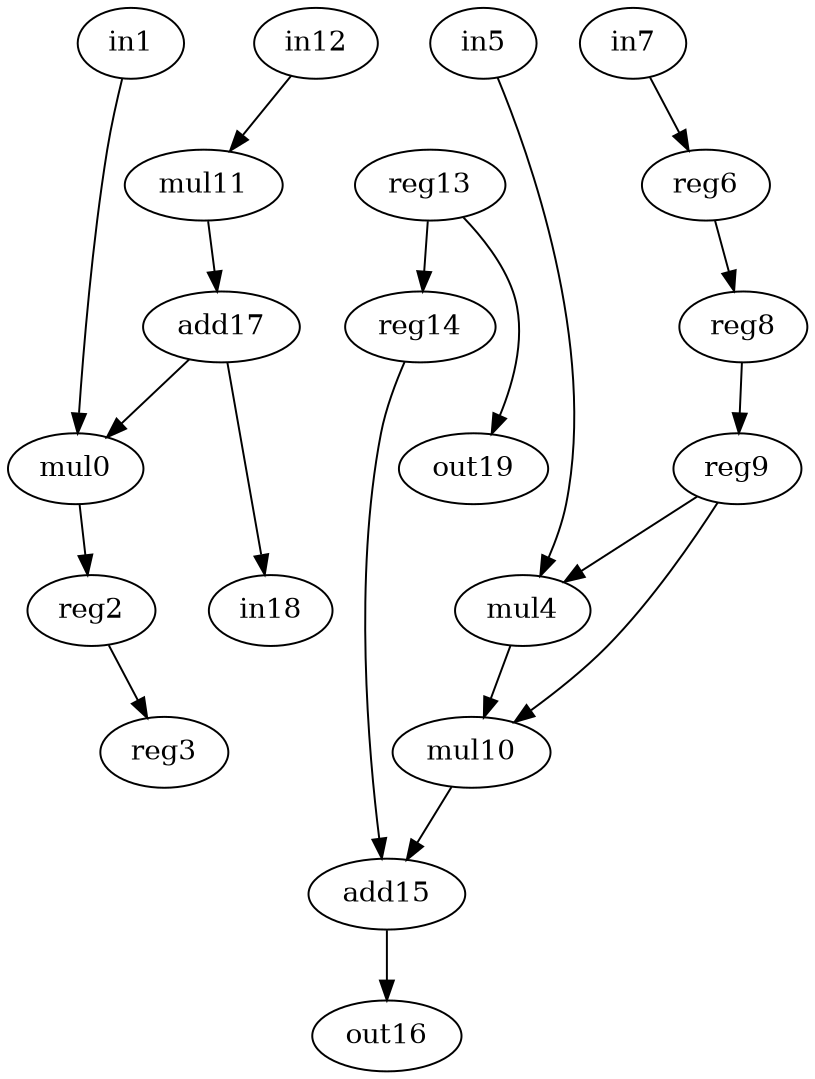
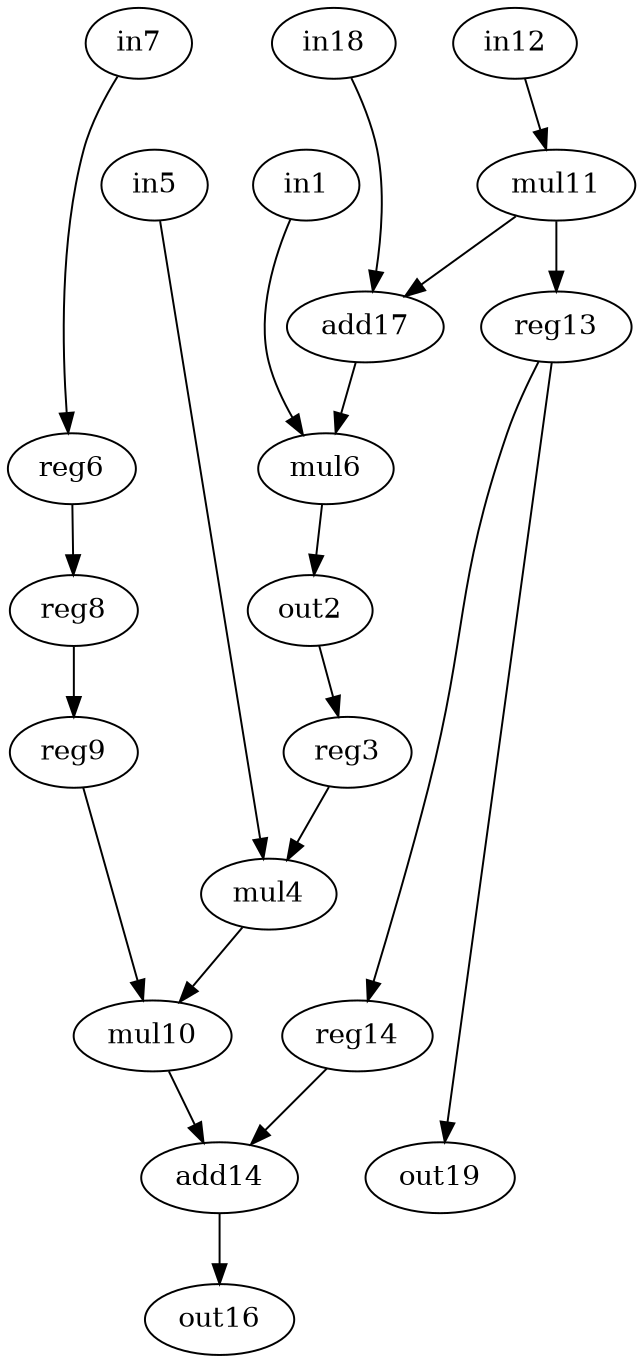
edge "mul11" -> "reg13": added
edge "add17" -> "in18": reversed
node "mul0": label "mul0" -> "mul6"
edge "reg9" -> "mul4": now "reg3" -> "mul4"
node "reg2": label "reg2" -> "out2"
node "add15": label "add15" -> "add14"
